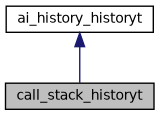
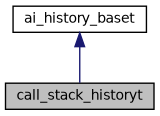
node "ai_history_historyt": label "ai_history_historyt" -> "ai_history_baset"
